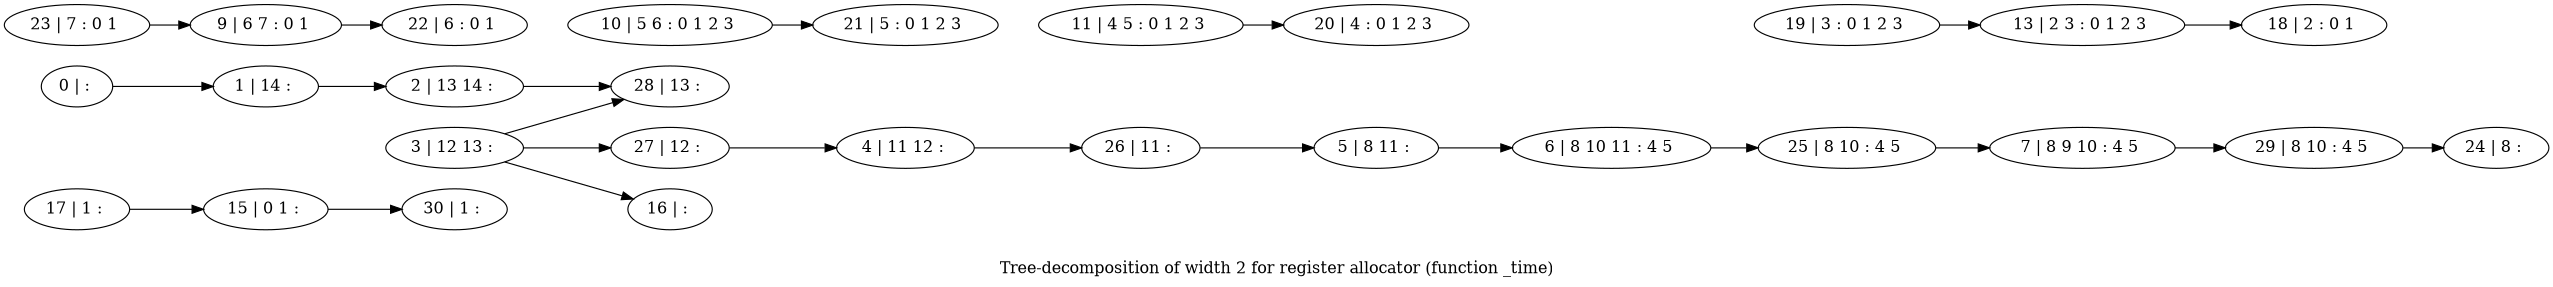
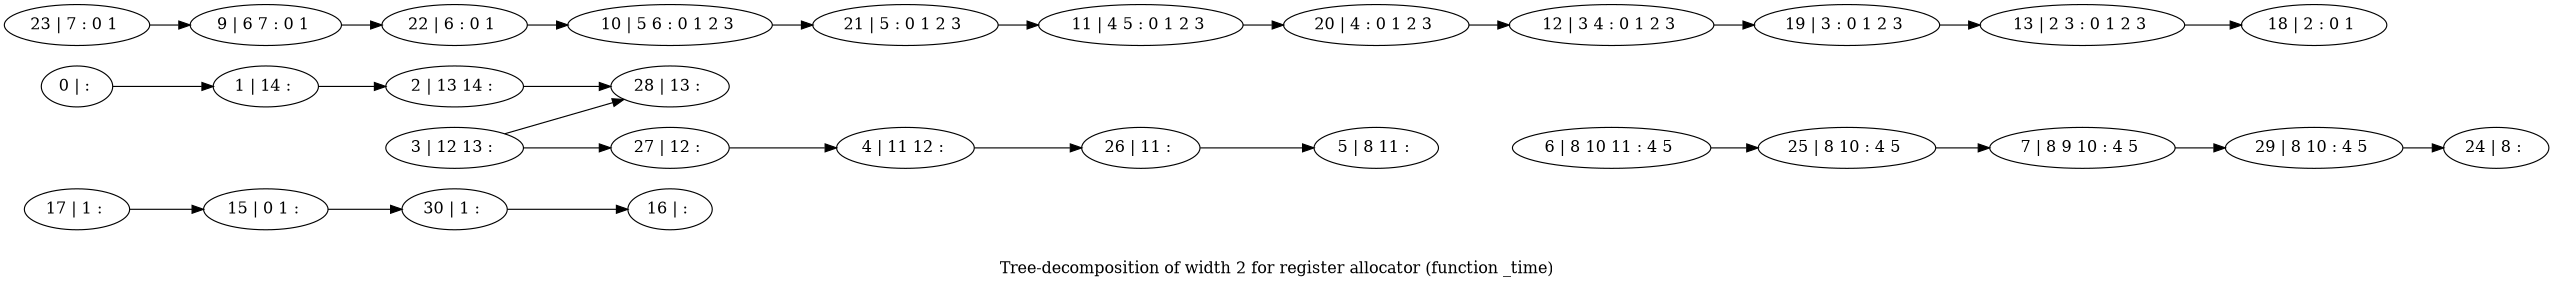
edge "22 | 6 : 0 1" -> "10 | 5 6 : 0 1 2 3": added
edge "21 | 5 : 0 1 2 3" -> "11 | 4 5 : 0 1 2 3": added
node "12 | 3 4 : 0 1 2 3": added
edge "5 | 8 11 :" -> "6 | 8 10 11 : 4 5": removed
edge "3 | 12 13 :" -> "16 | :": now "30 | 1 :" -> "16 | :"
